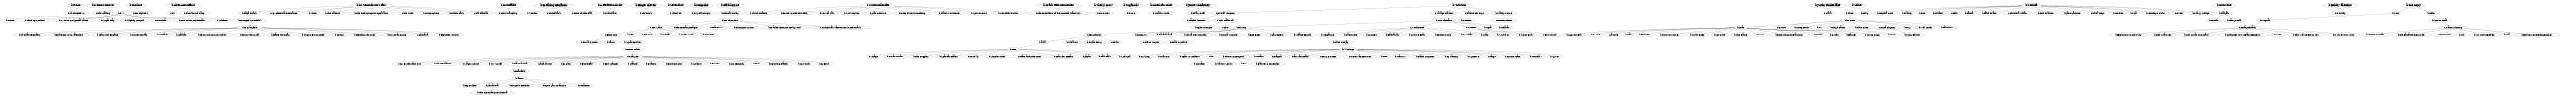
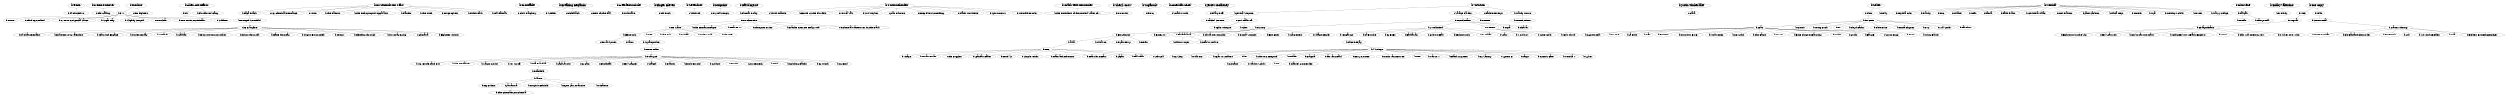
node "b'Placebo'": added
